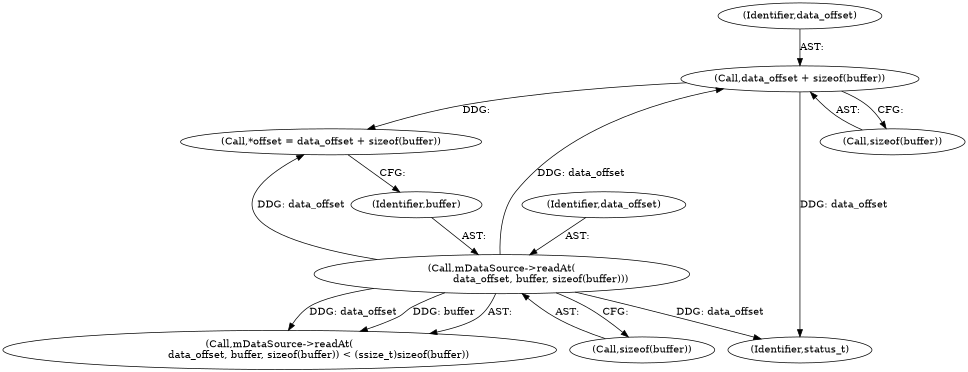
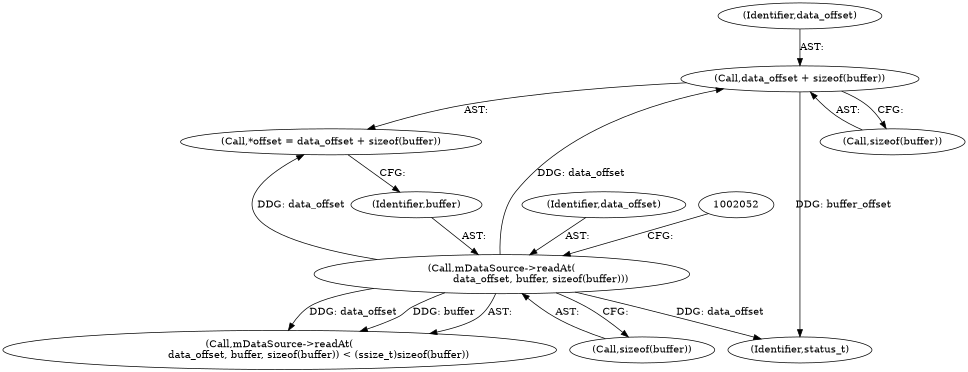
edge "(Call,data_offset + sizeof(buffer))" -> "(Call,*offset = data_offset + sizeof(buffer))": label "DDG: " -> "AST: "
node "1002052": added
edge "(Call,data_offset + sizeof(buffer))" -> "(Identifier,status_t)": label "DDG: data_offset" -> "DDG: buffer_offset"
